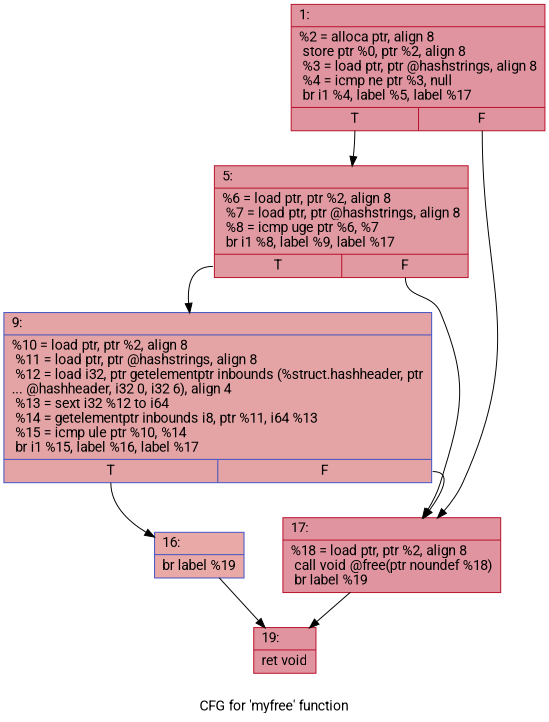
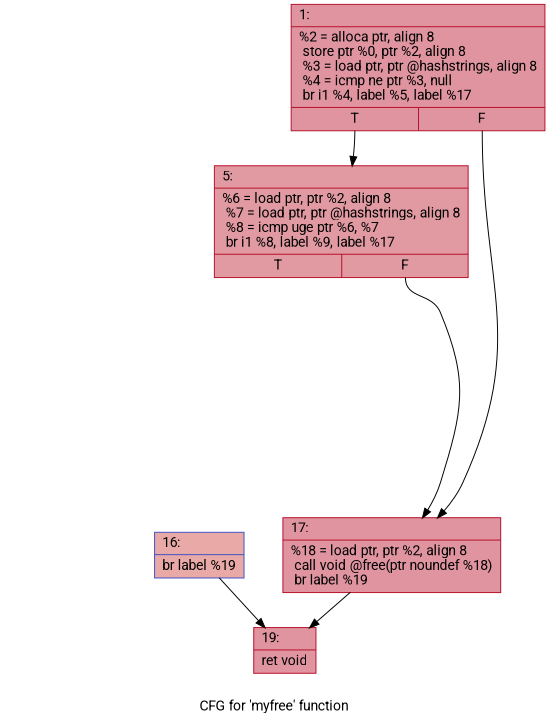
node "9:": removed
